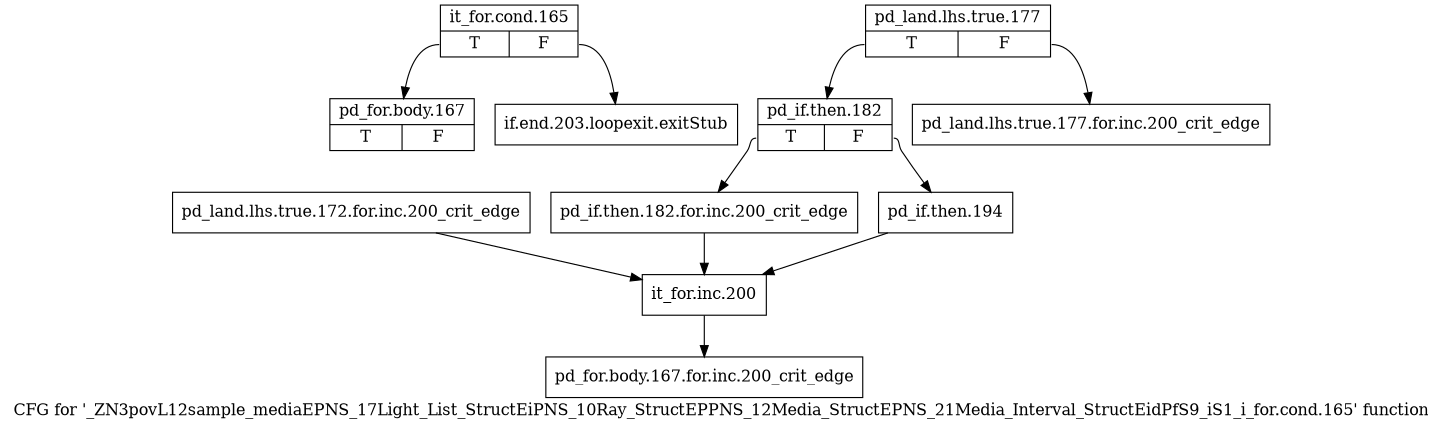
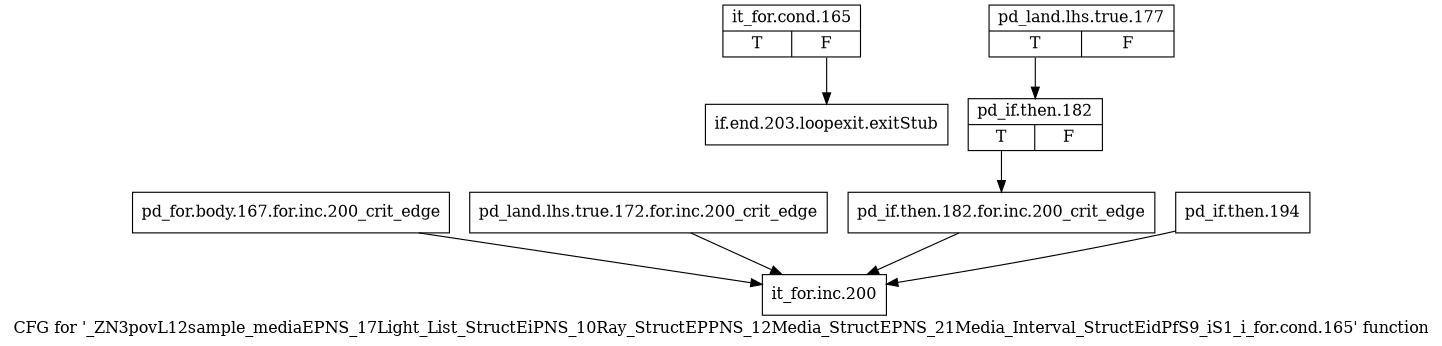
node "pd_for.body.167": removed
node "pd_land.lhs.true.177.for.inc.200_crit_edge": removed
edge "pd_if.then.182" -> "pd_if.then.194": removed
edge "it_for.inc.200" -> "pd_for.body.167.for.inc.200_crit_edge": reversed
